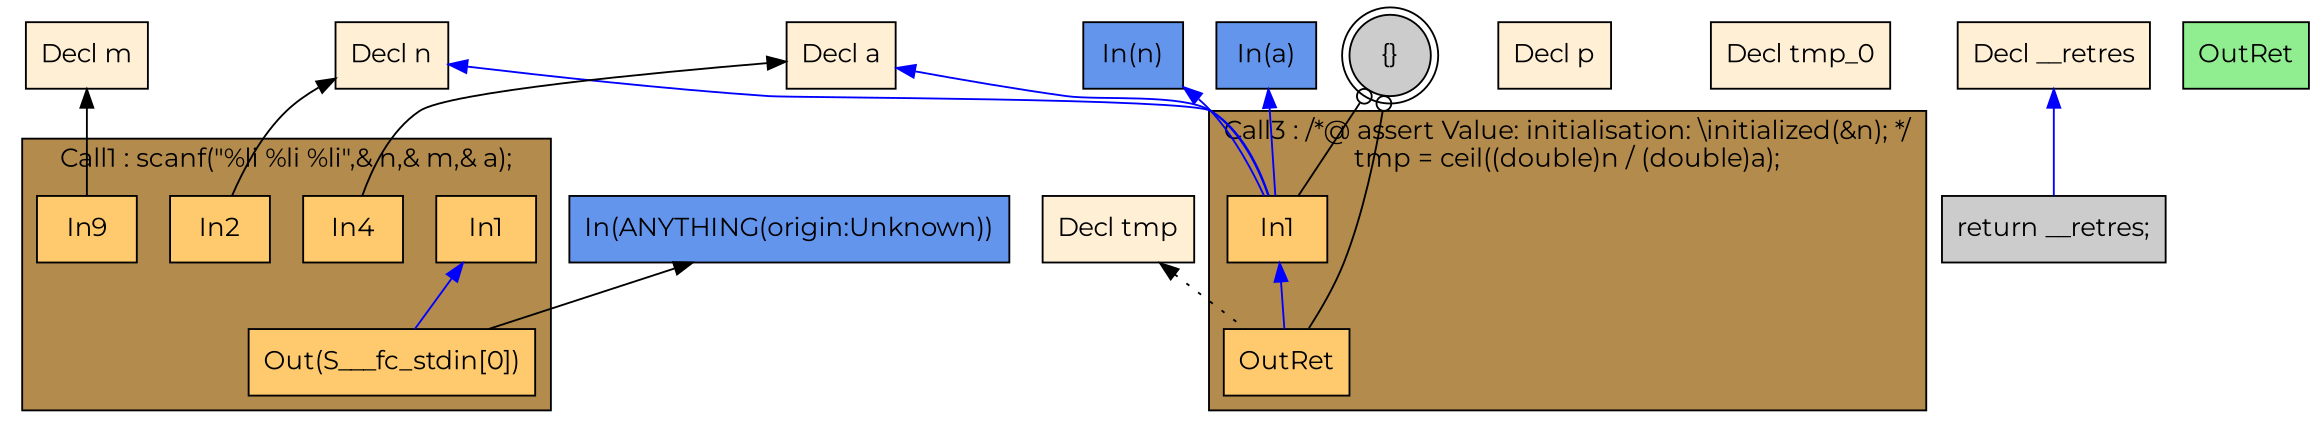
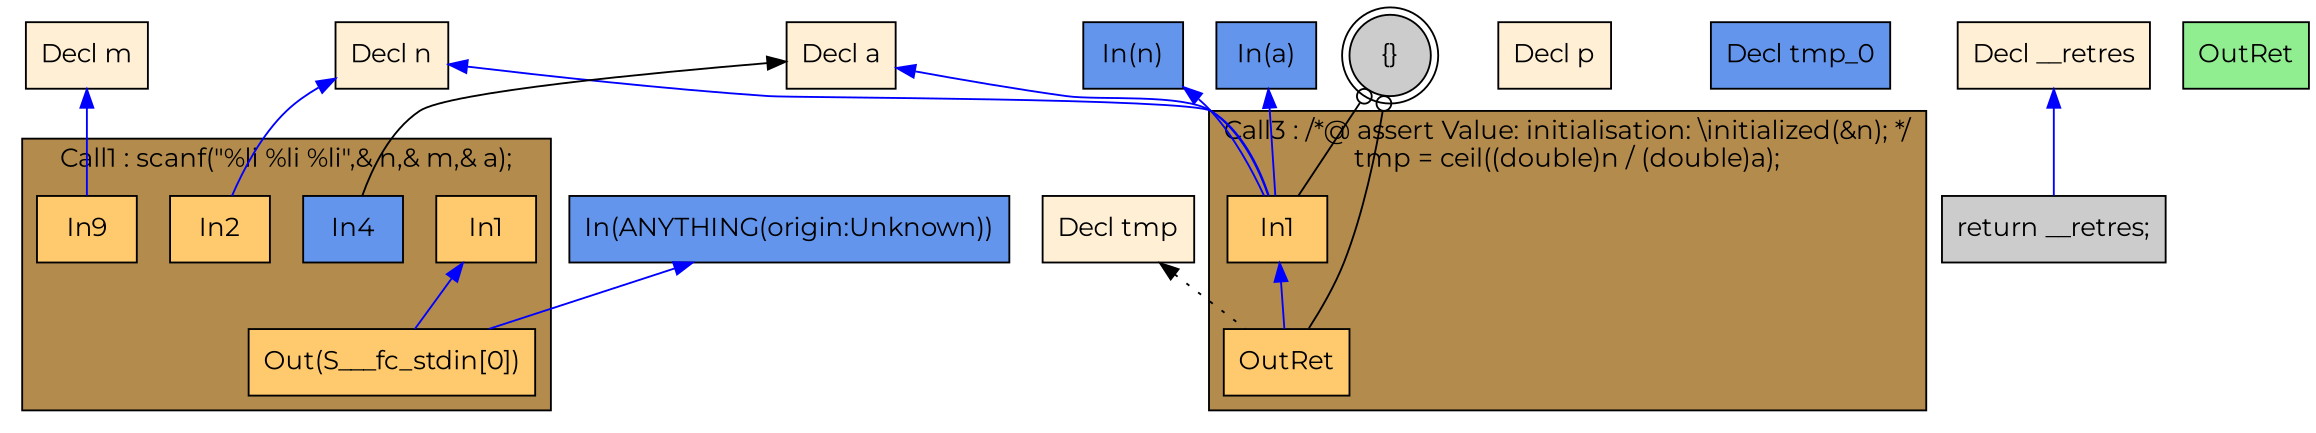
node "Decl tmp_0": fillcolor #ffefd5 -> #6495ed
edge "In2" -> "Decl n": color #000000 -> #0000ff
edge "In9" -> "Decl m": color #000000 -> #0000ff
node "In4": fillcolor #ffca6e -> #6495ed
edge "Out(S___fc_stdin[0])" -> "In(ANYTHING(origin:Unknown))": color #000000 -> #0000ff
